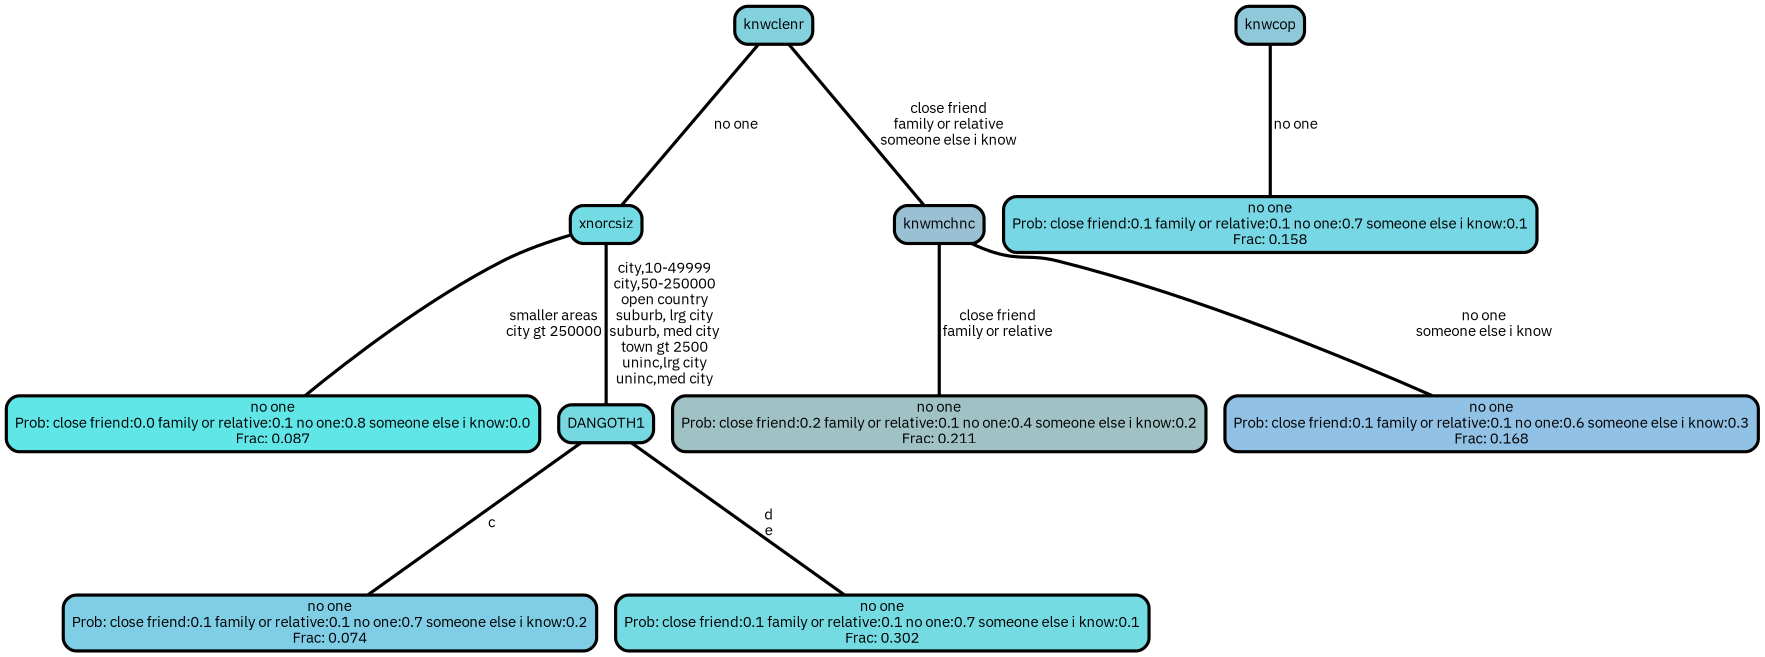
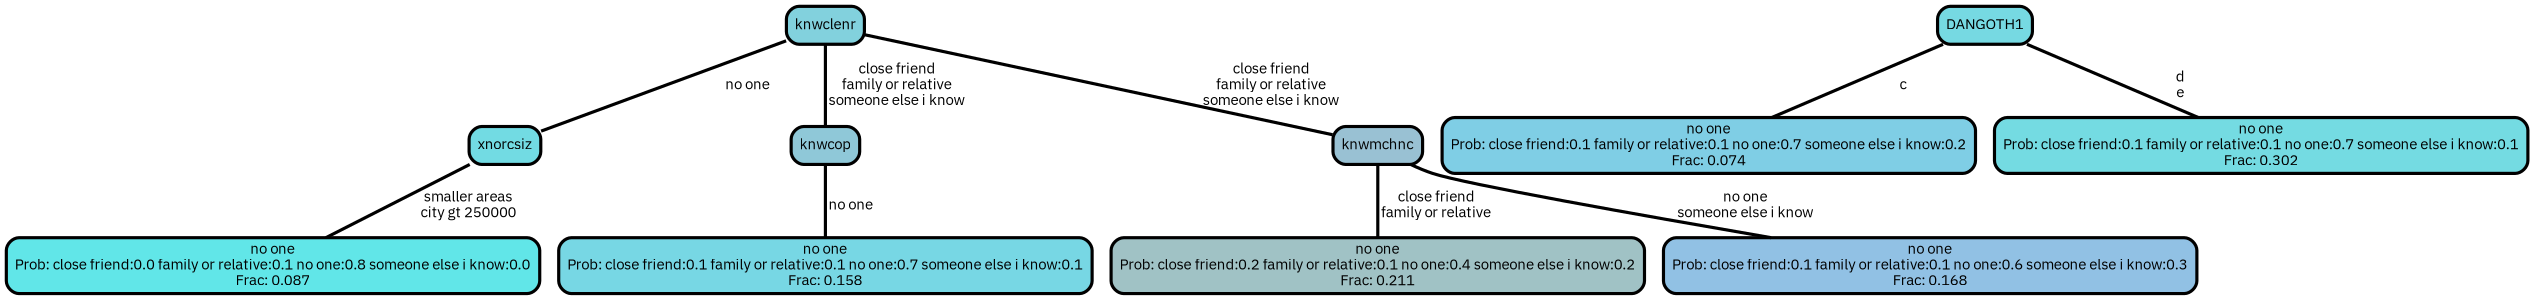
edge "knwclenr" -- "knwcop": added, label "close friend family or relative someone else i know"
edge "xnorcsiz" -- "DANGOTH1": removed, label "city,10-49999 city,50-250000 open country suburb, lrg city suburb, med city town gt 2500 uninc,lrg city uninc,med city"
